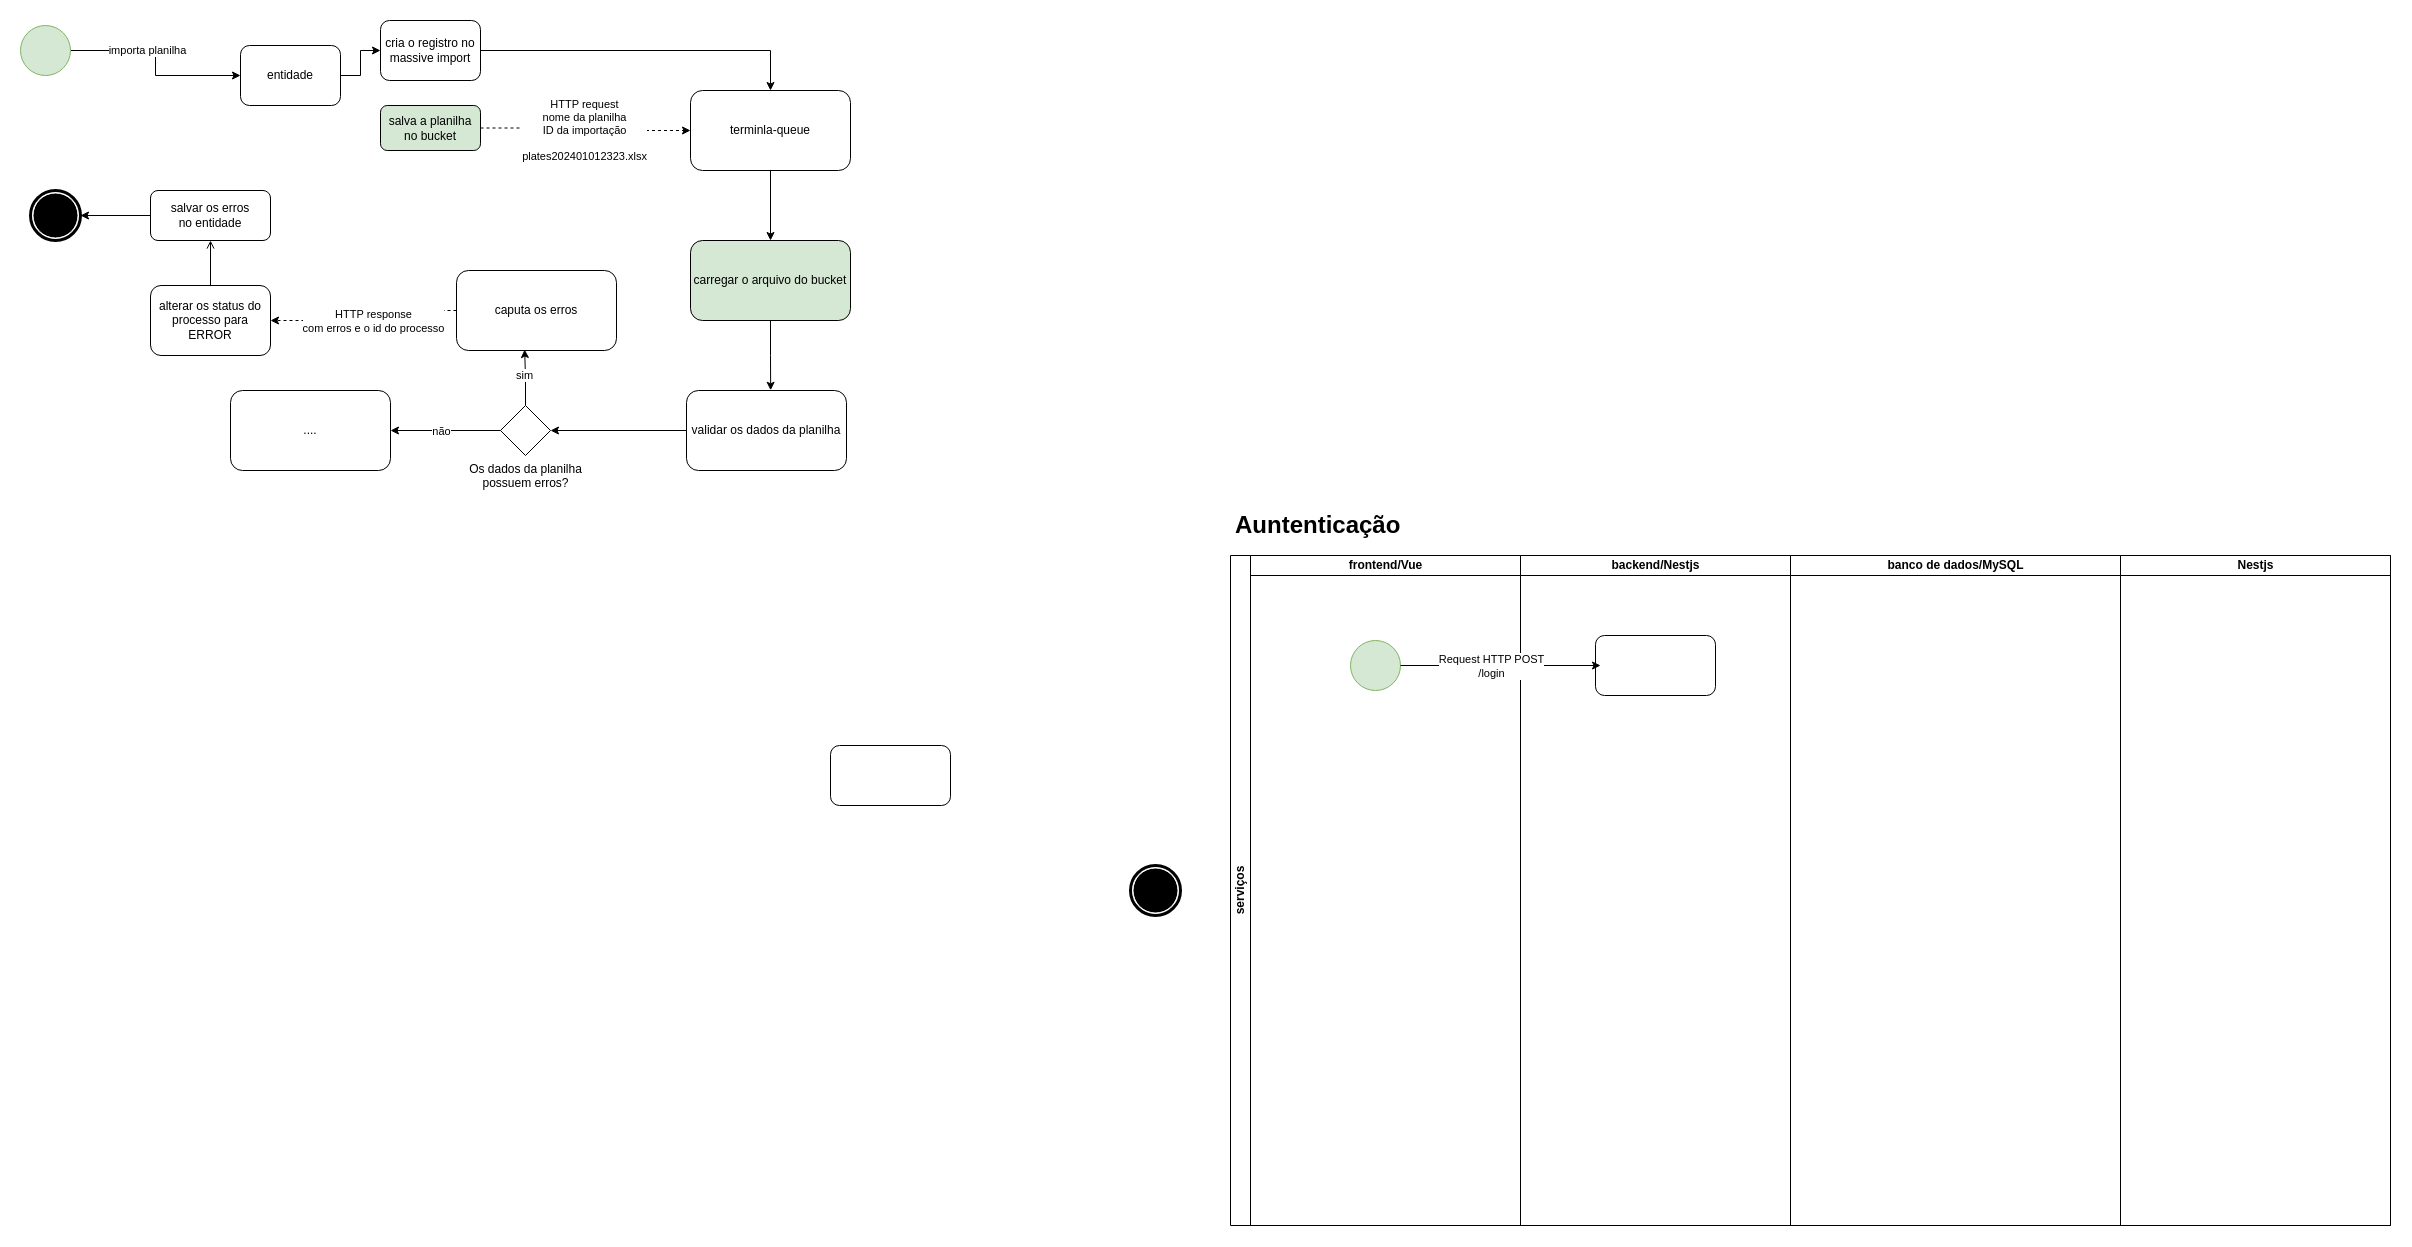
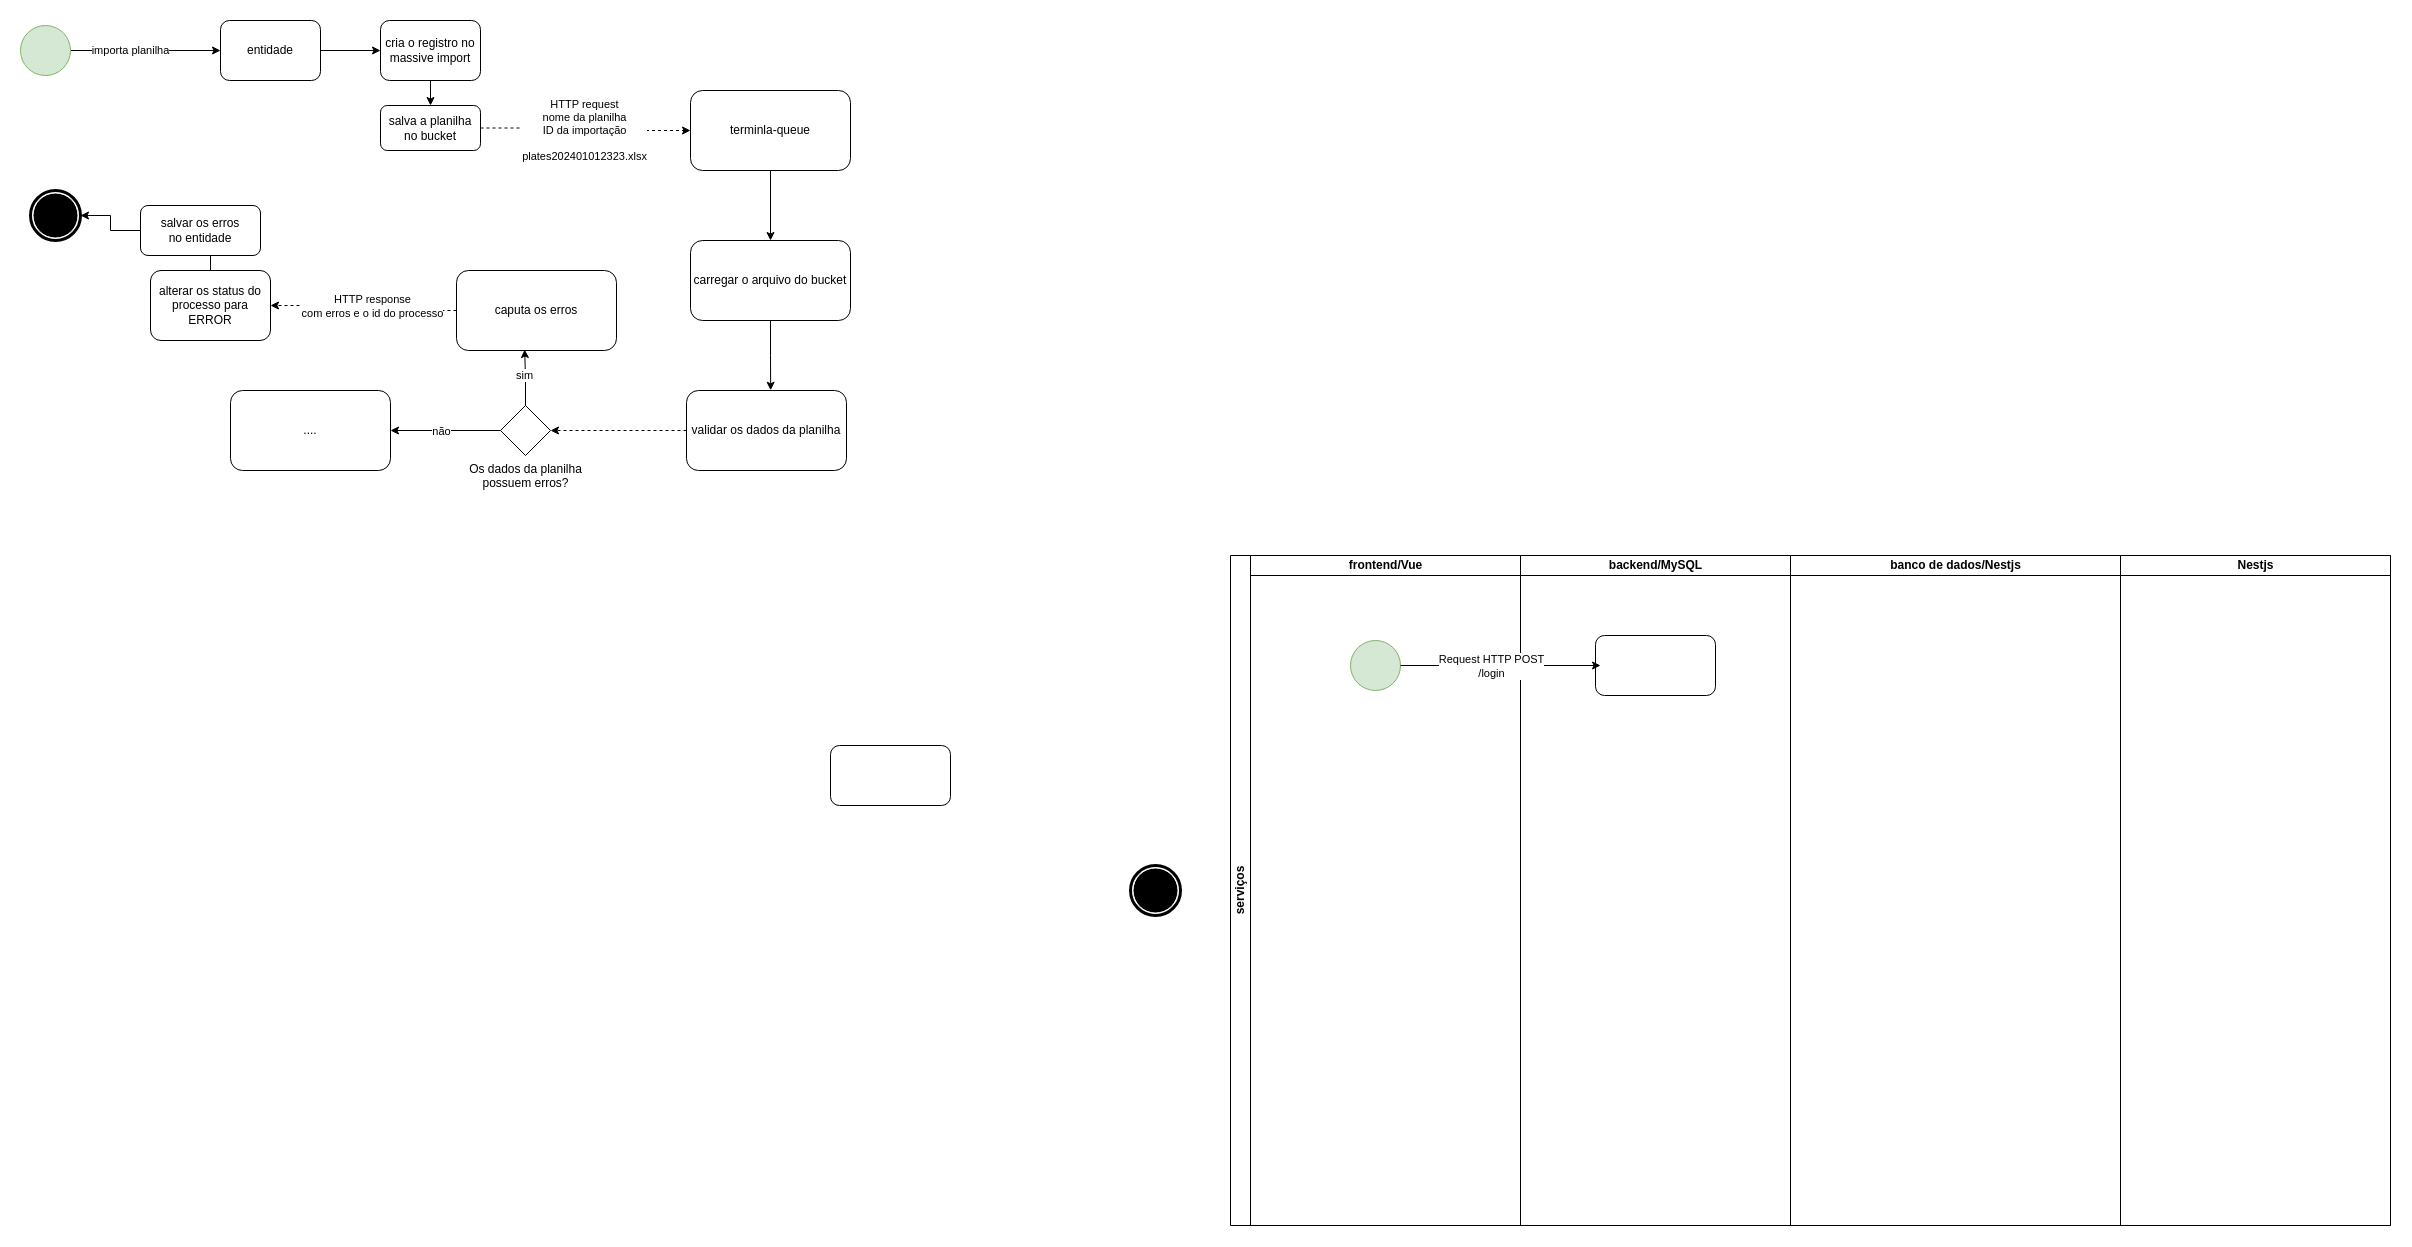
edge "cria o registro no massive import" -> "terminla-queue": now "cria o registro no massive import" -> "salva a planilha no bucket"
node "entidade": moved (291, 76) -> (271, 51)
node "salva a planilha no bucket": fillcolor #d5e8d4 -> #ffffff
node "salvar os erros no entidade": moved (211, 216) -> (201, 231)
node "carregar o arquivo do bucket": fillcolor #d5e8d4 -> #ffffff
node "alterar os status do processo para ERROR": moved (211, 321) -> (211, 306)
edge "validar os dados da planilha" -> "Os dados da planilha possuem erros?": style solid -> dashed
node "Auntenticação": removed
node "backend/Nestjs": label "backend/Nestjs" -> "backend/MySQL"
node "banco de dados/MySQL": label "banco de dados/MySQL" -> "banco de dados/Nestjs"
